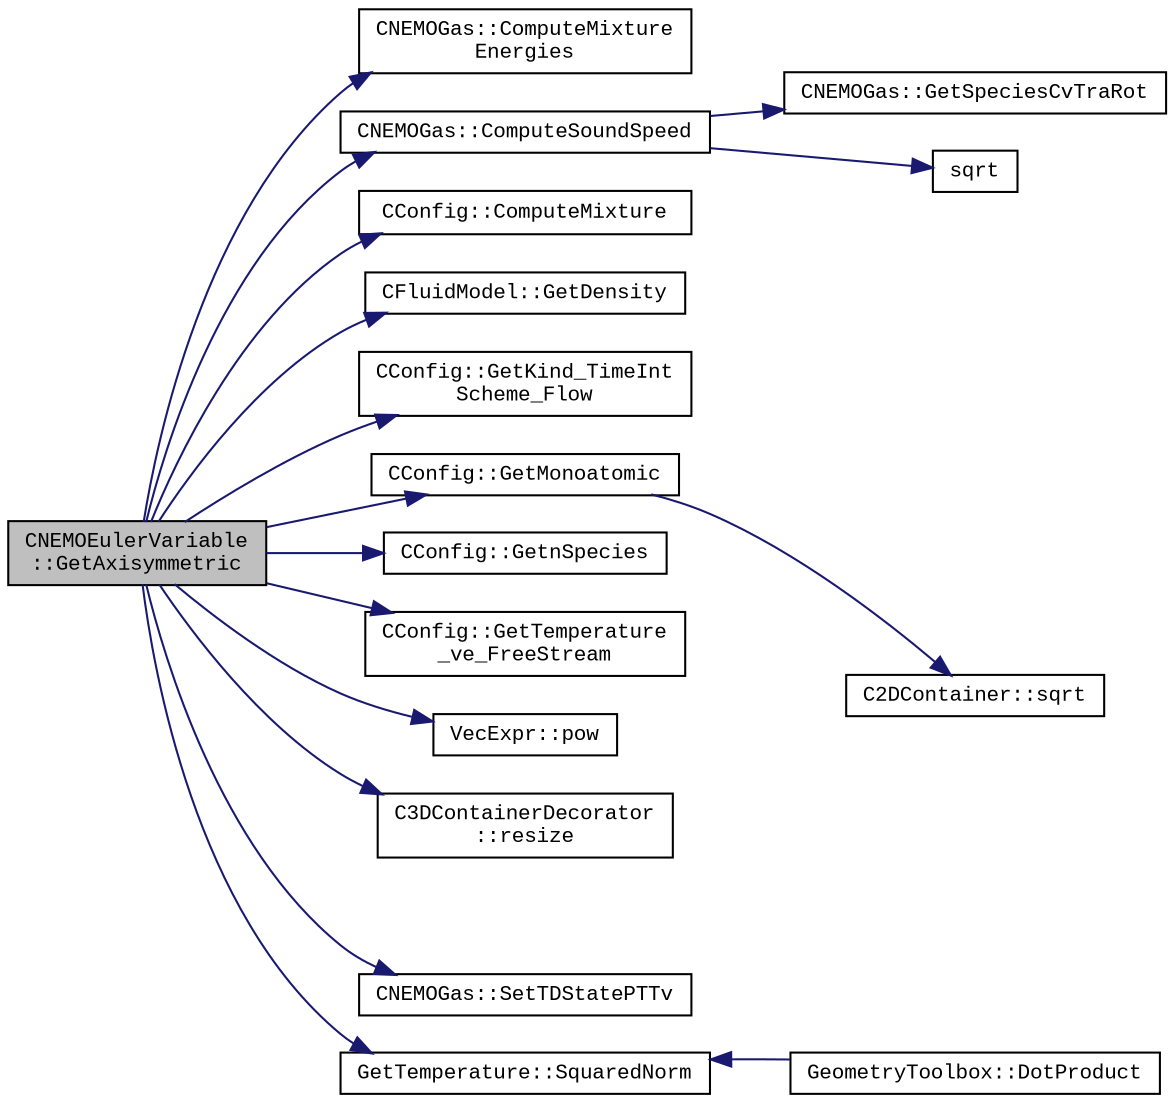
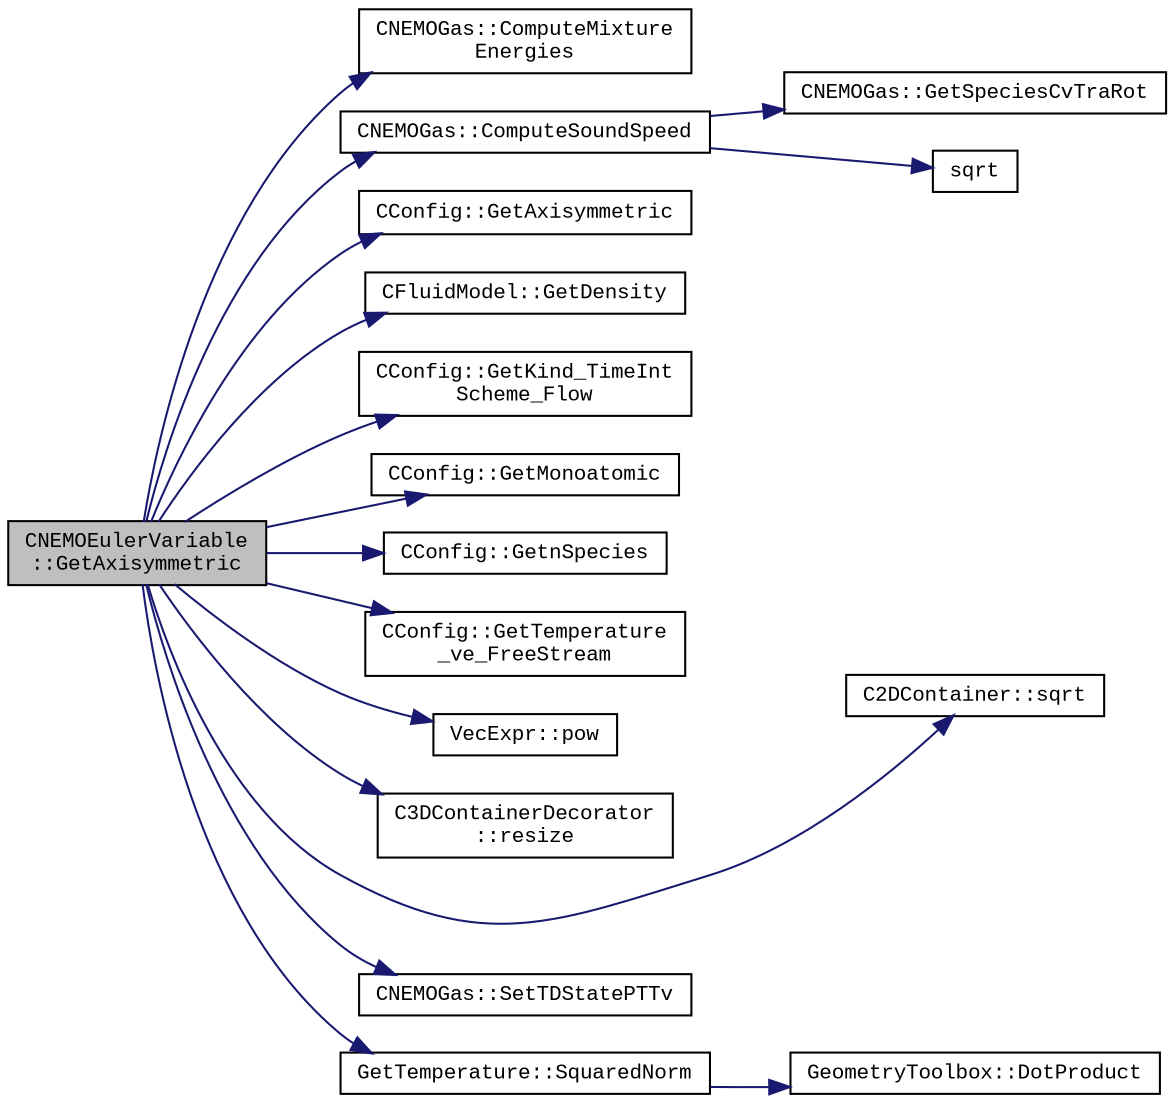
node "CConfig::ComputeMixture": label "CConfig::ComputeMixture" -> "CConfig::GetAxisymmetric"
edge "CConfig::GetMonoatomic" -> "C2DContainer::sqrt": now "CNEMOEulerVariable ::GetAxisymmetric" -> "C2DContainer::sqrt"
edge "GeometryToolbox::DotProduct" -> "GetTemperature::SquaredNorm": reversed
